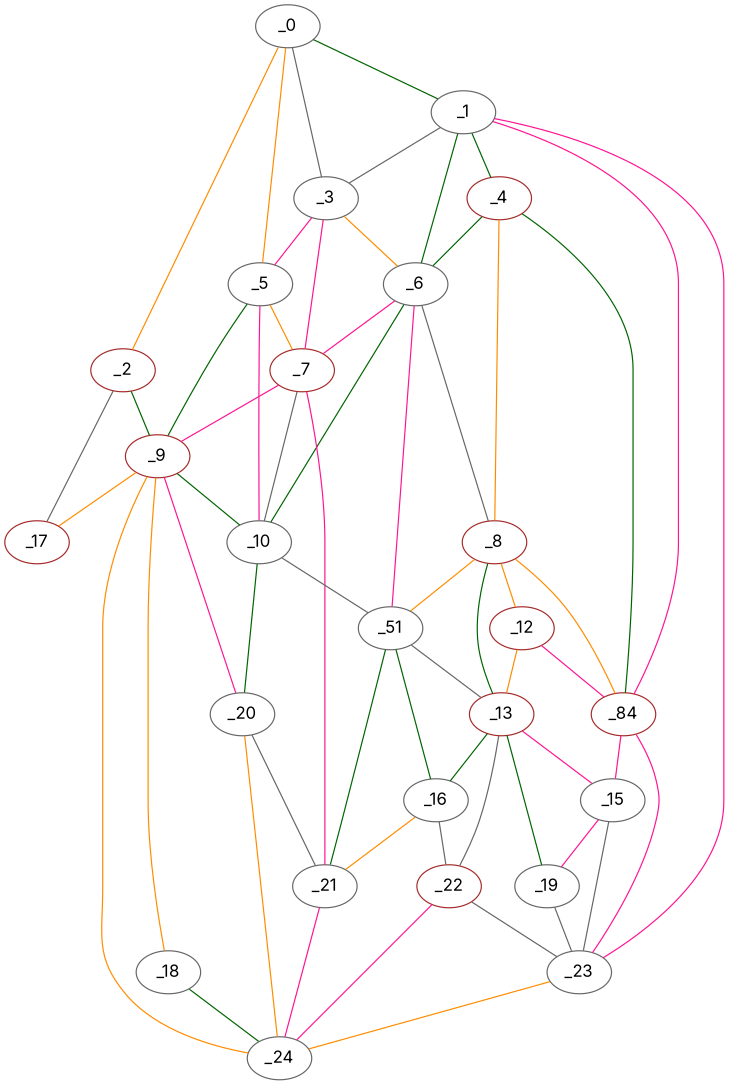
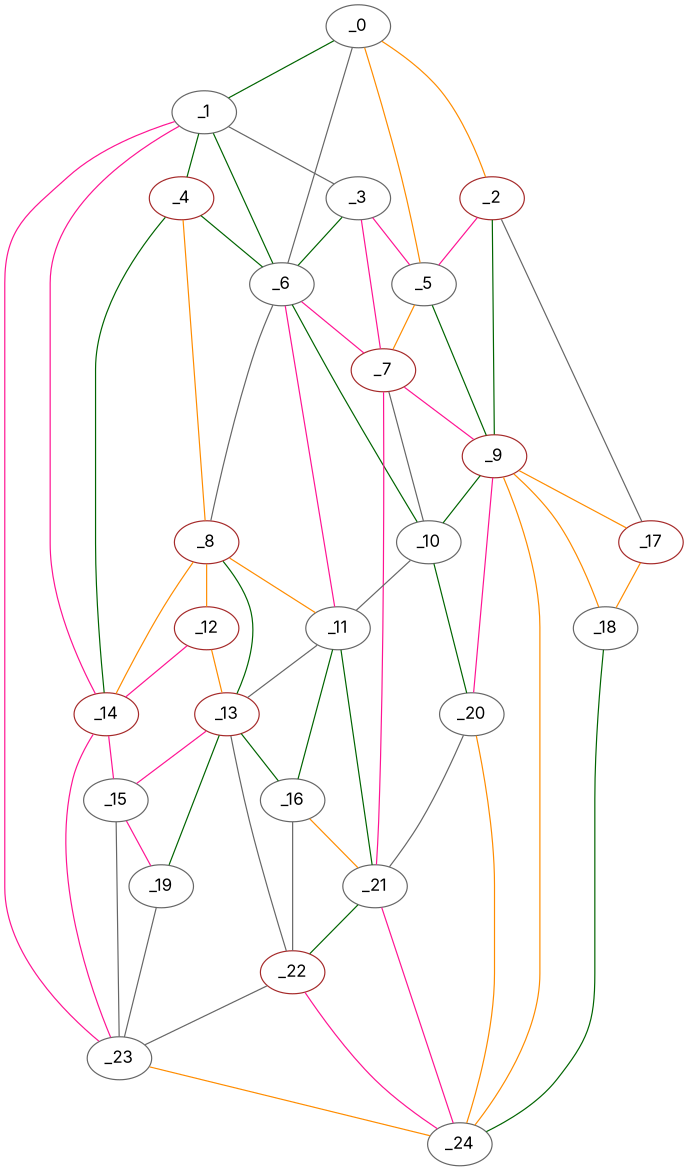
edge "_0" -- "_3": now "_0" -- "_6"
edge "_3" -- "_6": color darkorange -> darkgreen
edge "_5" -- "_10": now "_5" -- "_2"
edge "_17" -- "_18": added
node "_51": label "_51" -> "_11"
node "_84": label "_84" -> "_14"
edge "_21" -- "_22": added
